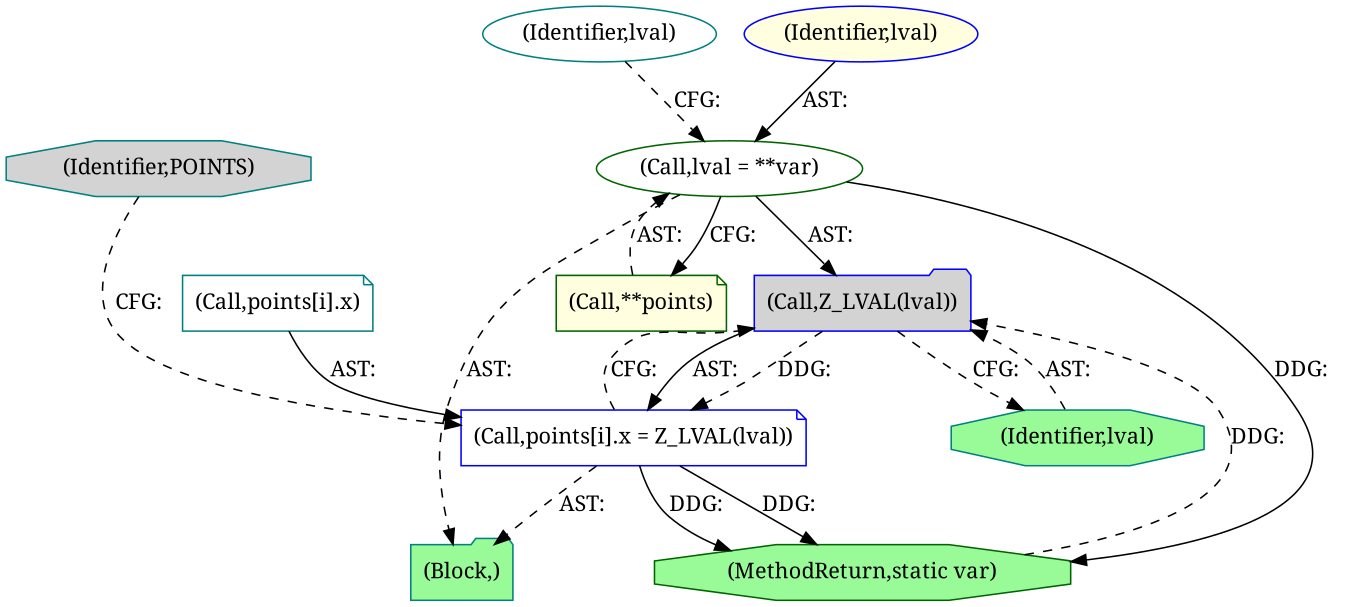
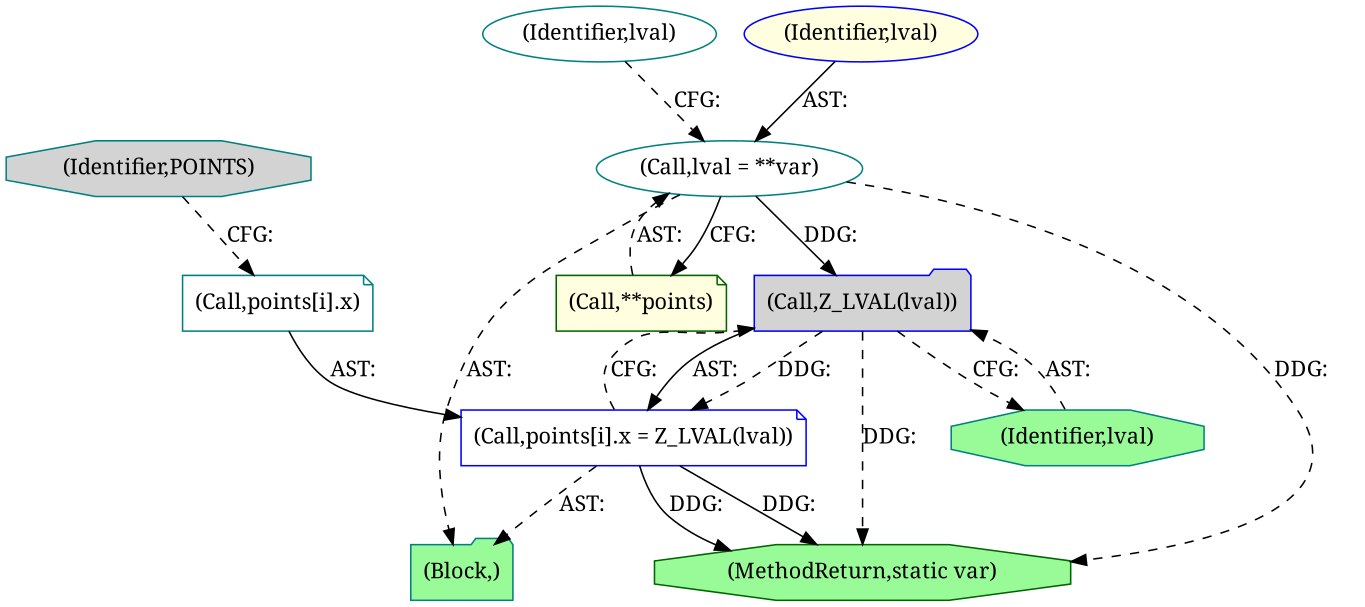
node "(Call,lval = **var)": color darkgreen -> teal
edge "(Call,lval = **var)" -> "(Call,Z_LVAL(lval))": label "AST: " -> "DDG: "
edge "(Call,lval = **var)" -> "(MethodReturn,static var)": style solid -> dashed
edge "(Identifier,POINTS)" -> "(Call,points[i].x = Z_LVAL(lval))": now "(Identifier,POINTS)" -> "(Call,points[i].x)"
edge "(MethodReturn,static var)" -> "(Call,Z_LVAL(lval))": reversed
